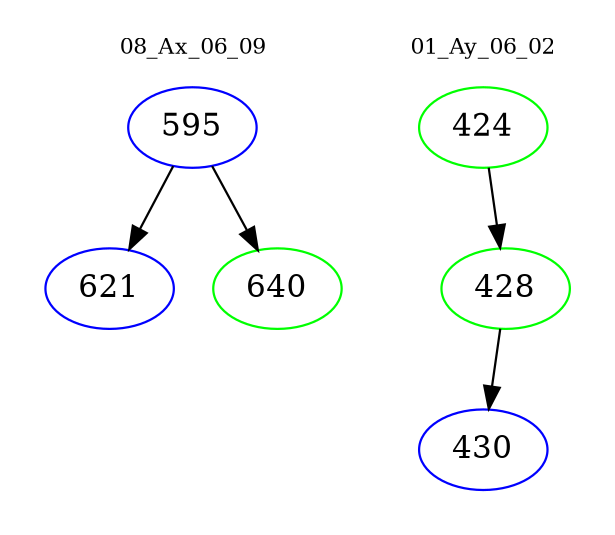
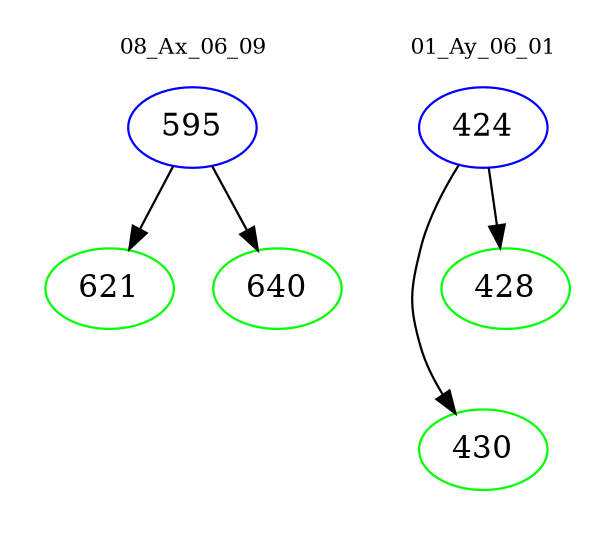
cluster "01_Ay_06_02": label "01_Ay_06_02" -> "01_Ay_06_01"
node "424": color green -> blue
node "621": color blue -> green
edge "428" -> "430": now "424" -> "430"
node "430": color blue -> green
